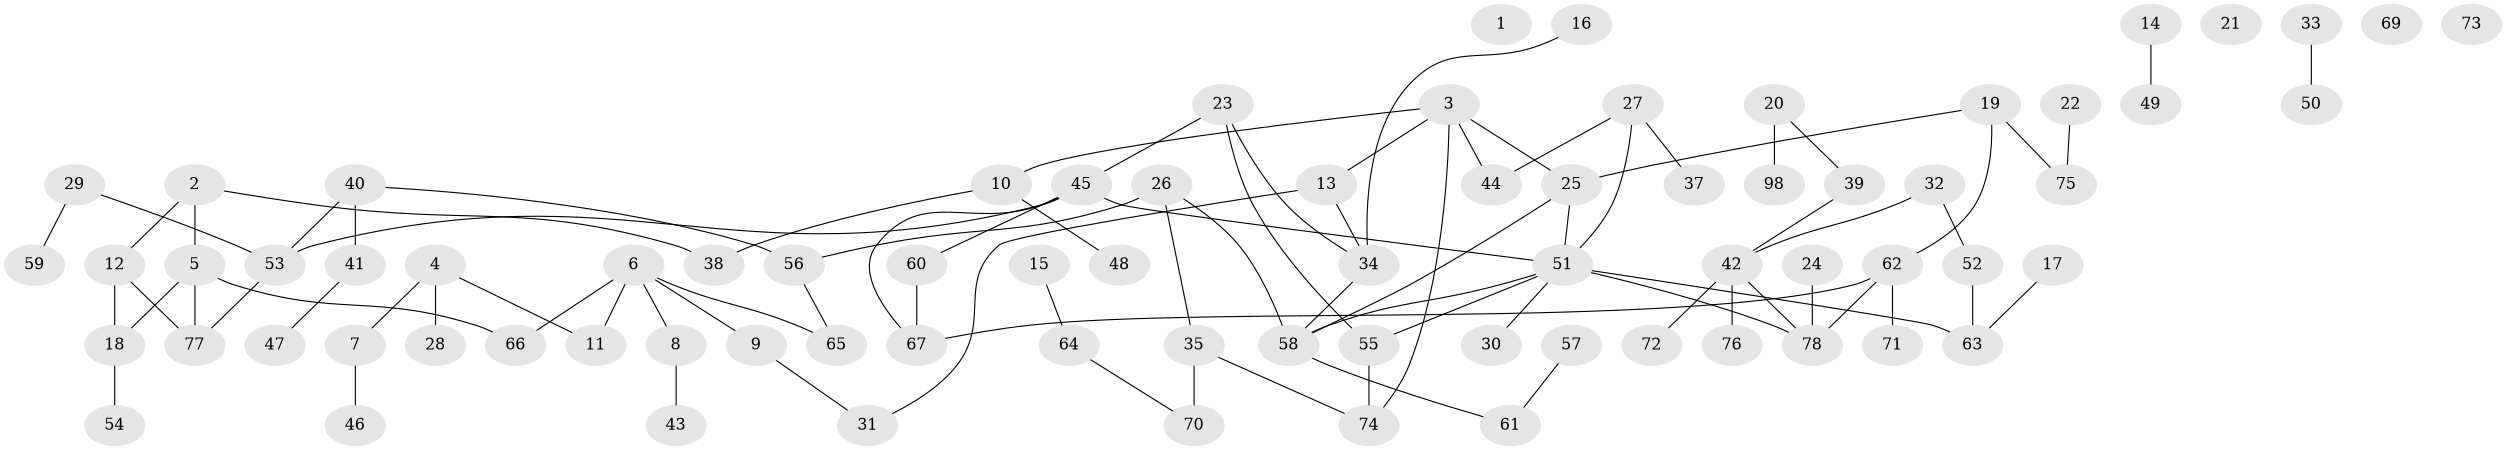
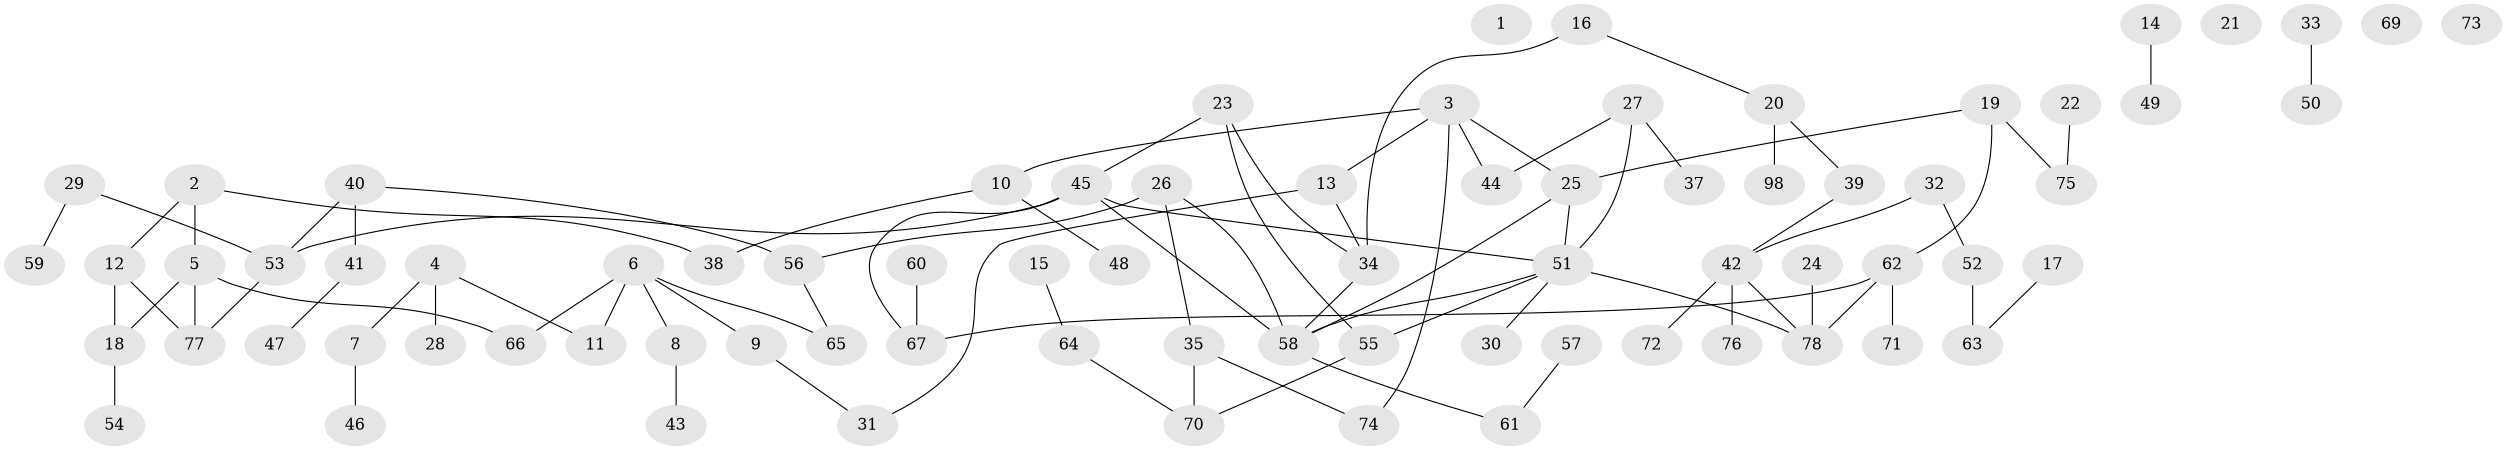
edge "16" -- "20": added
edge "45" -- "60": now "45" -- "58"
edge "51" -- "63": removed
edge "55" -- "74": now "55" -- "70"
